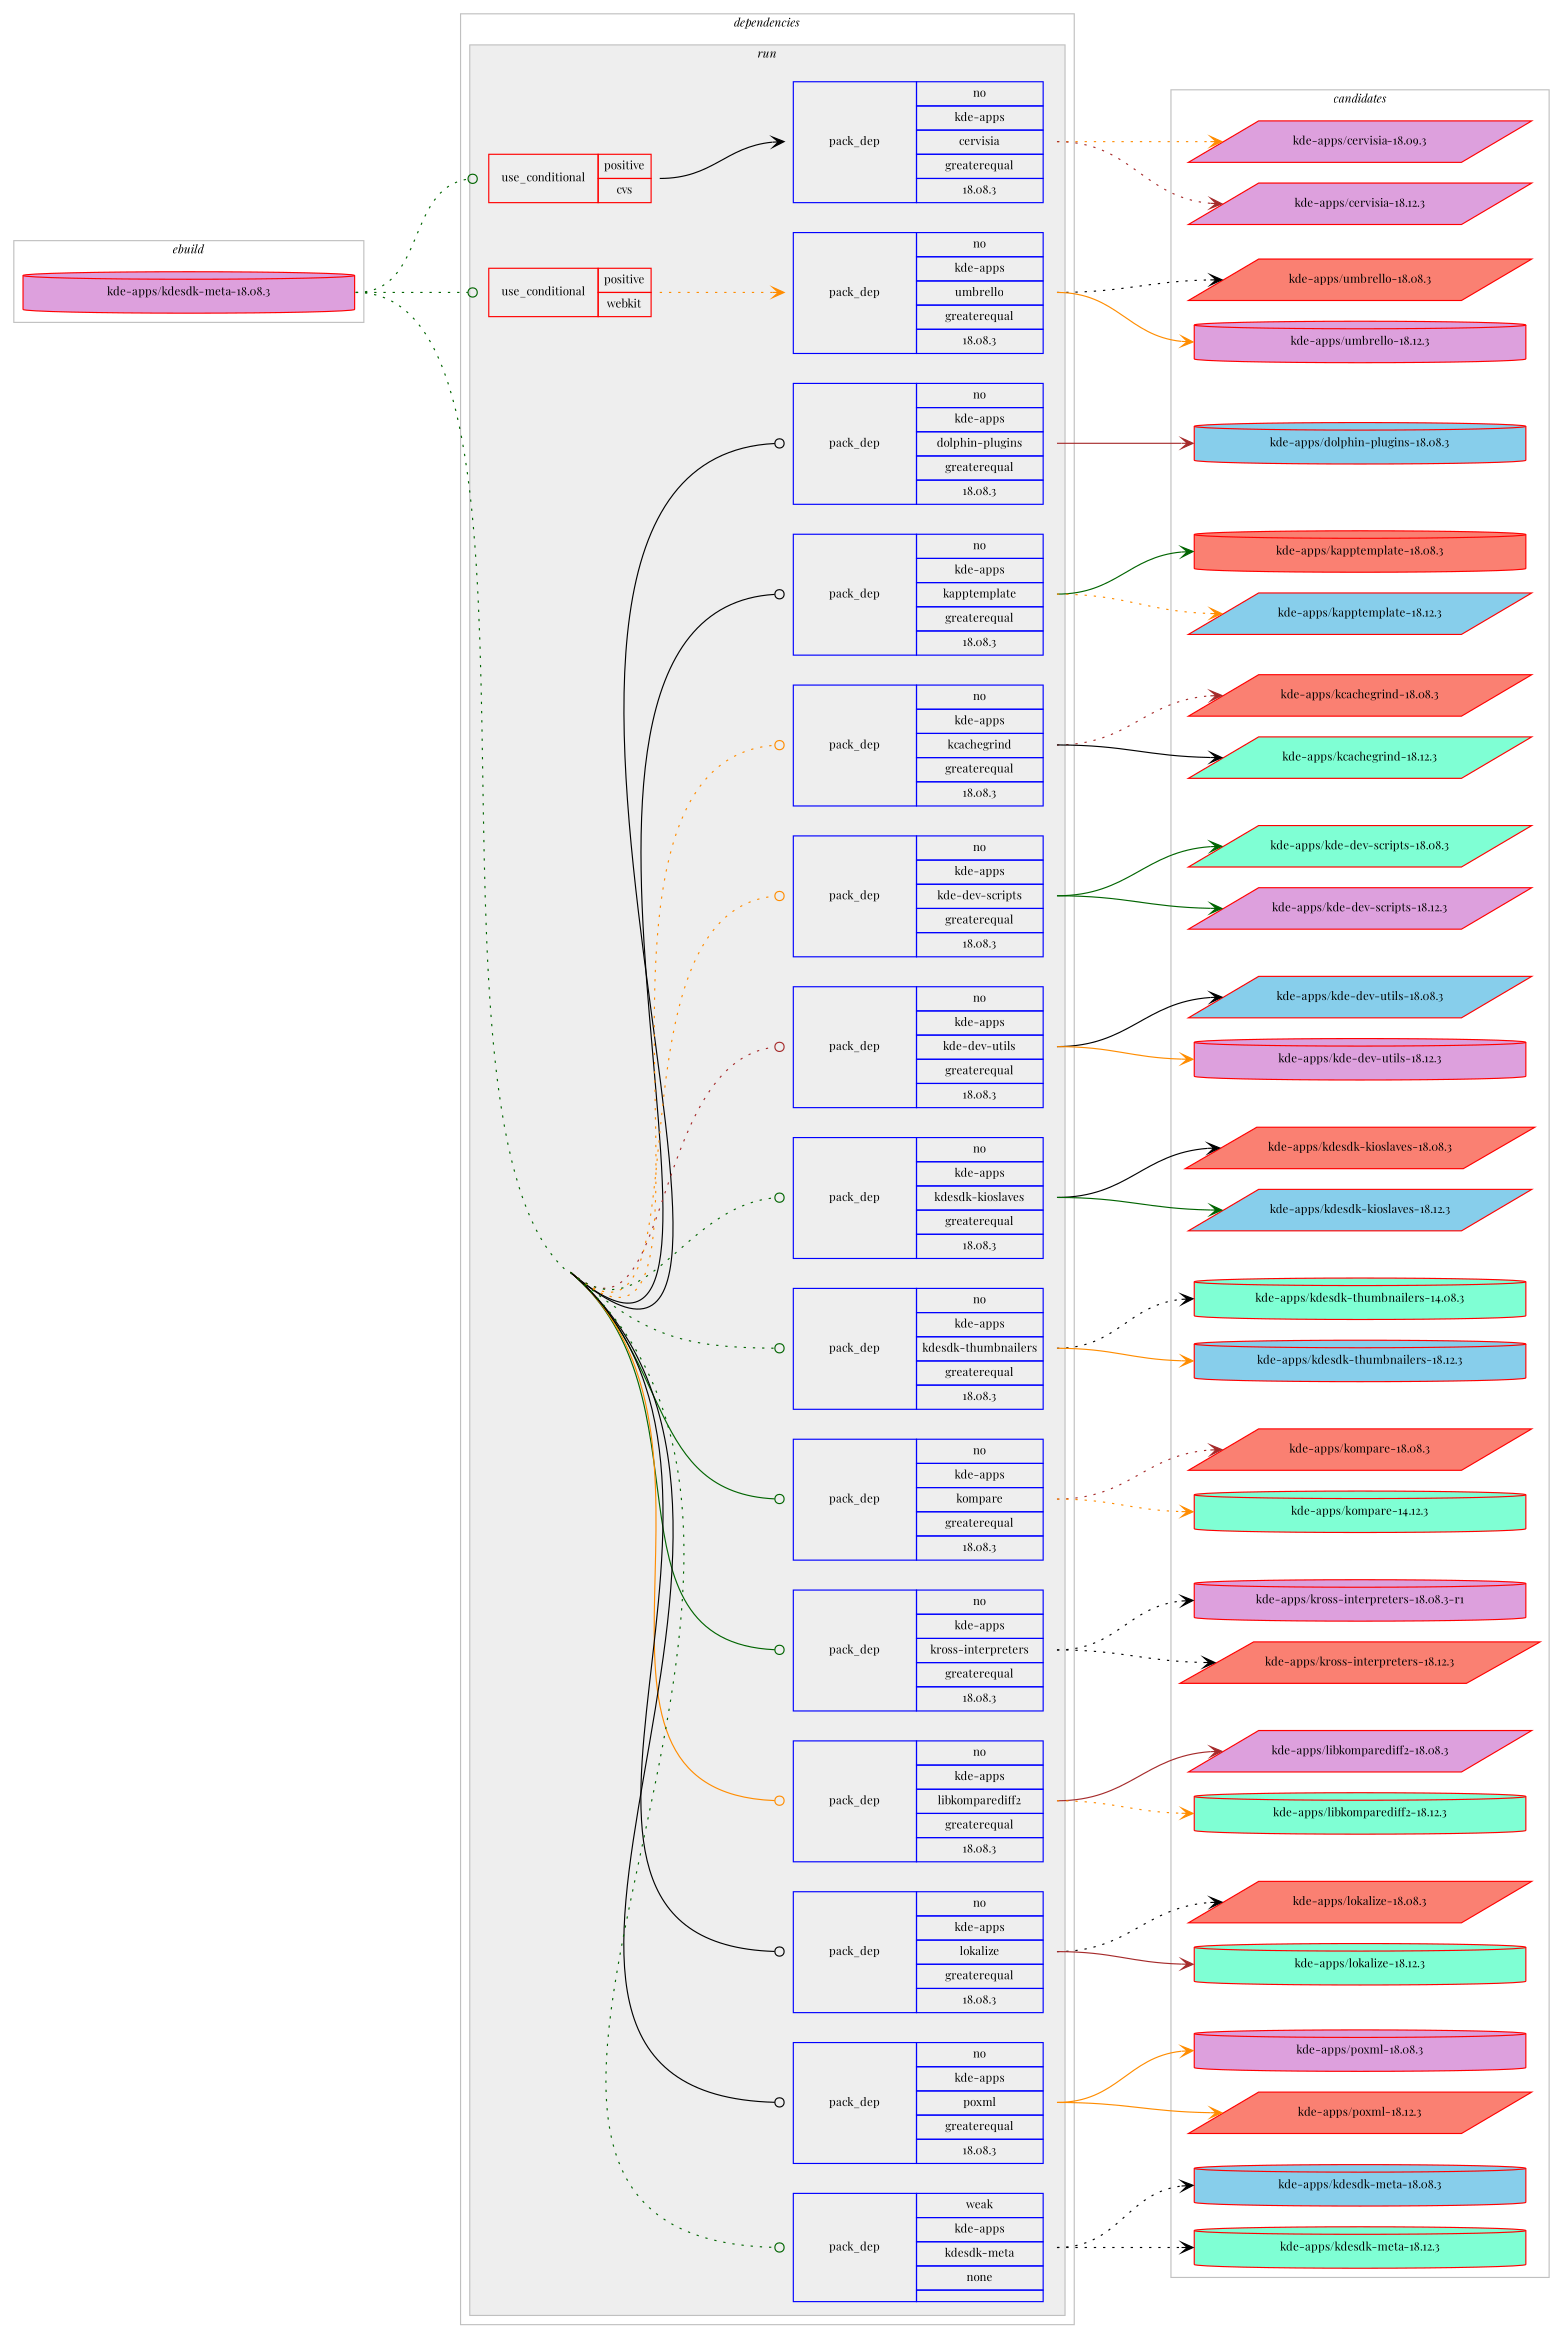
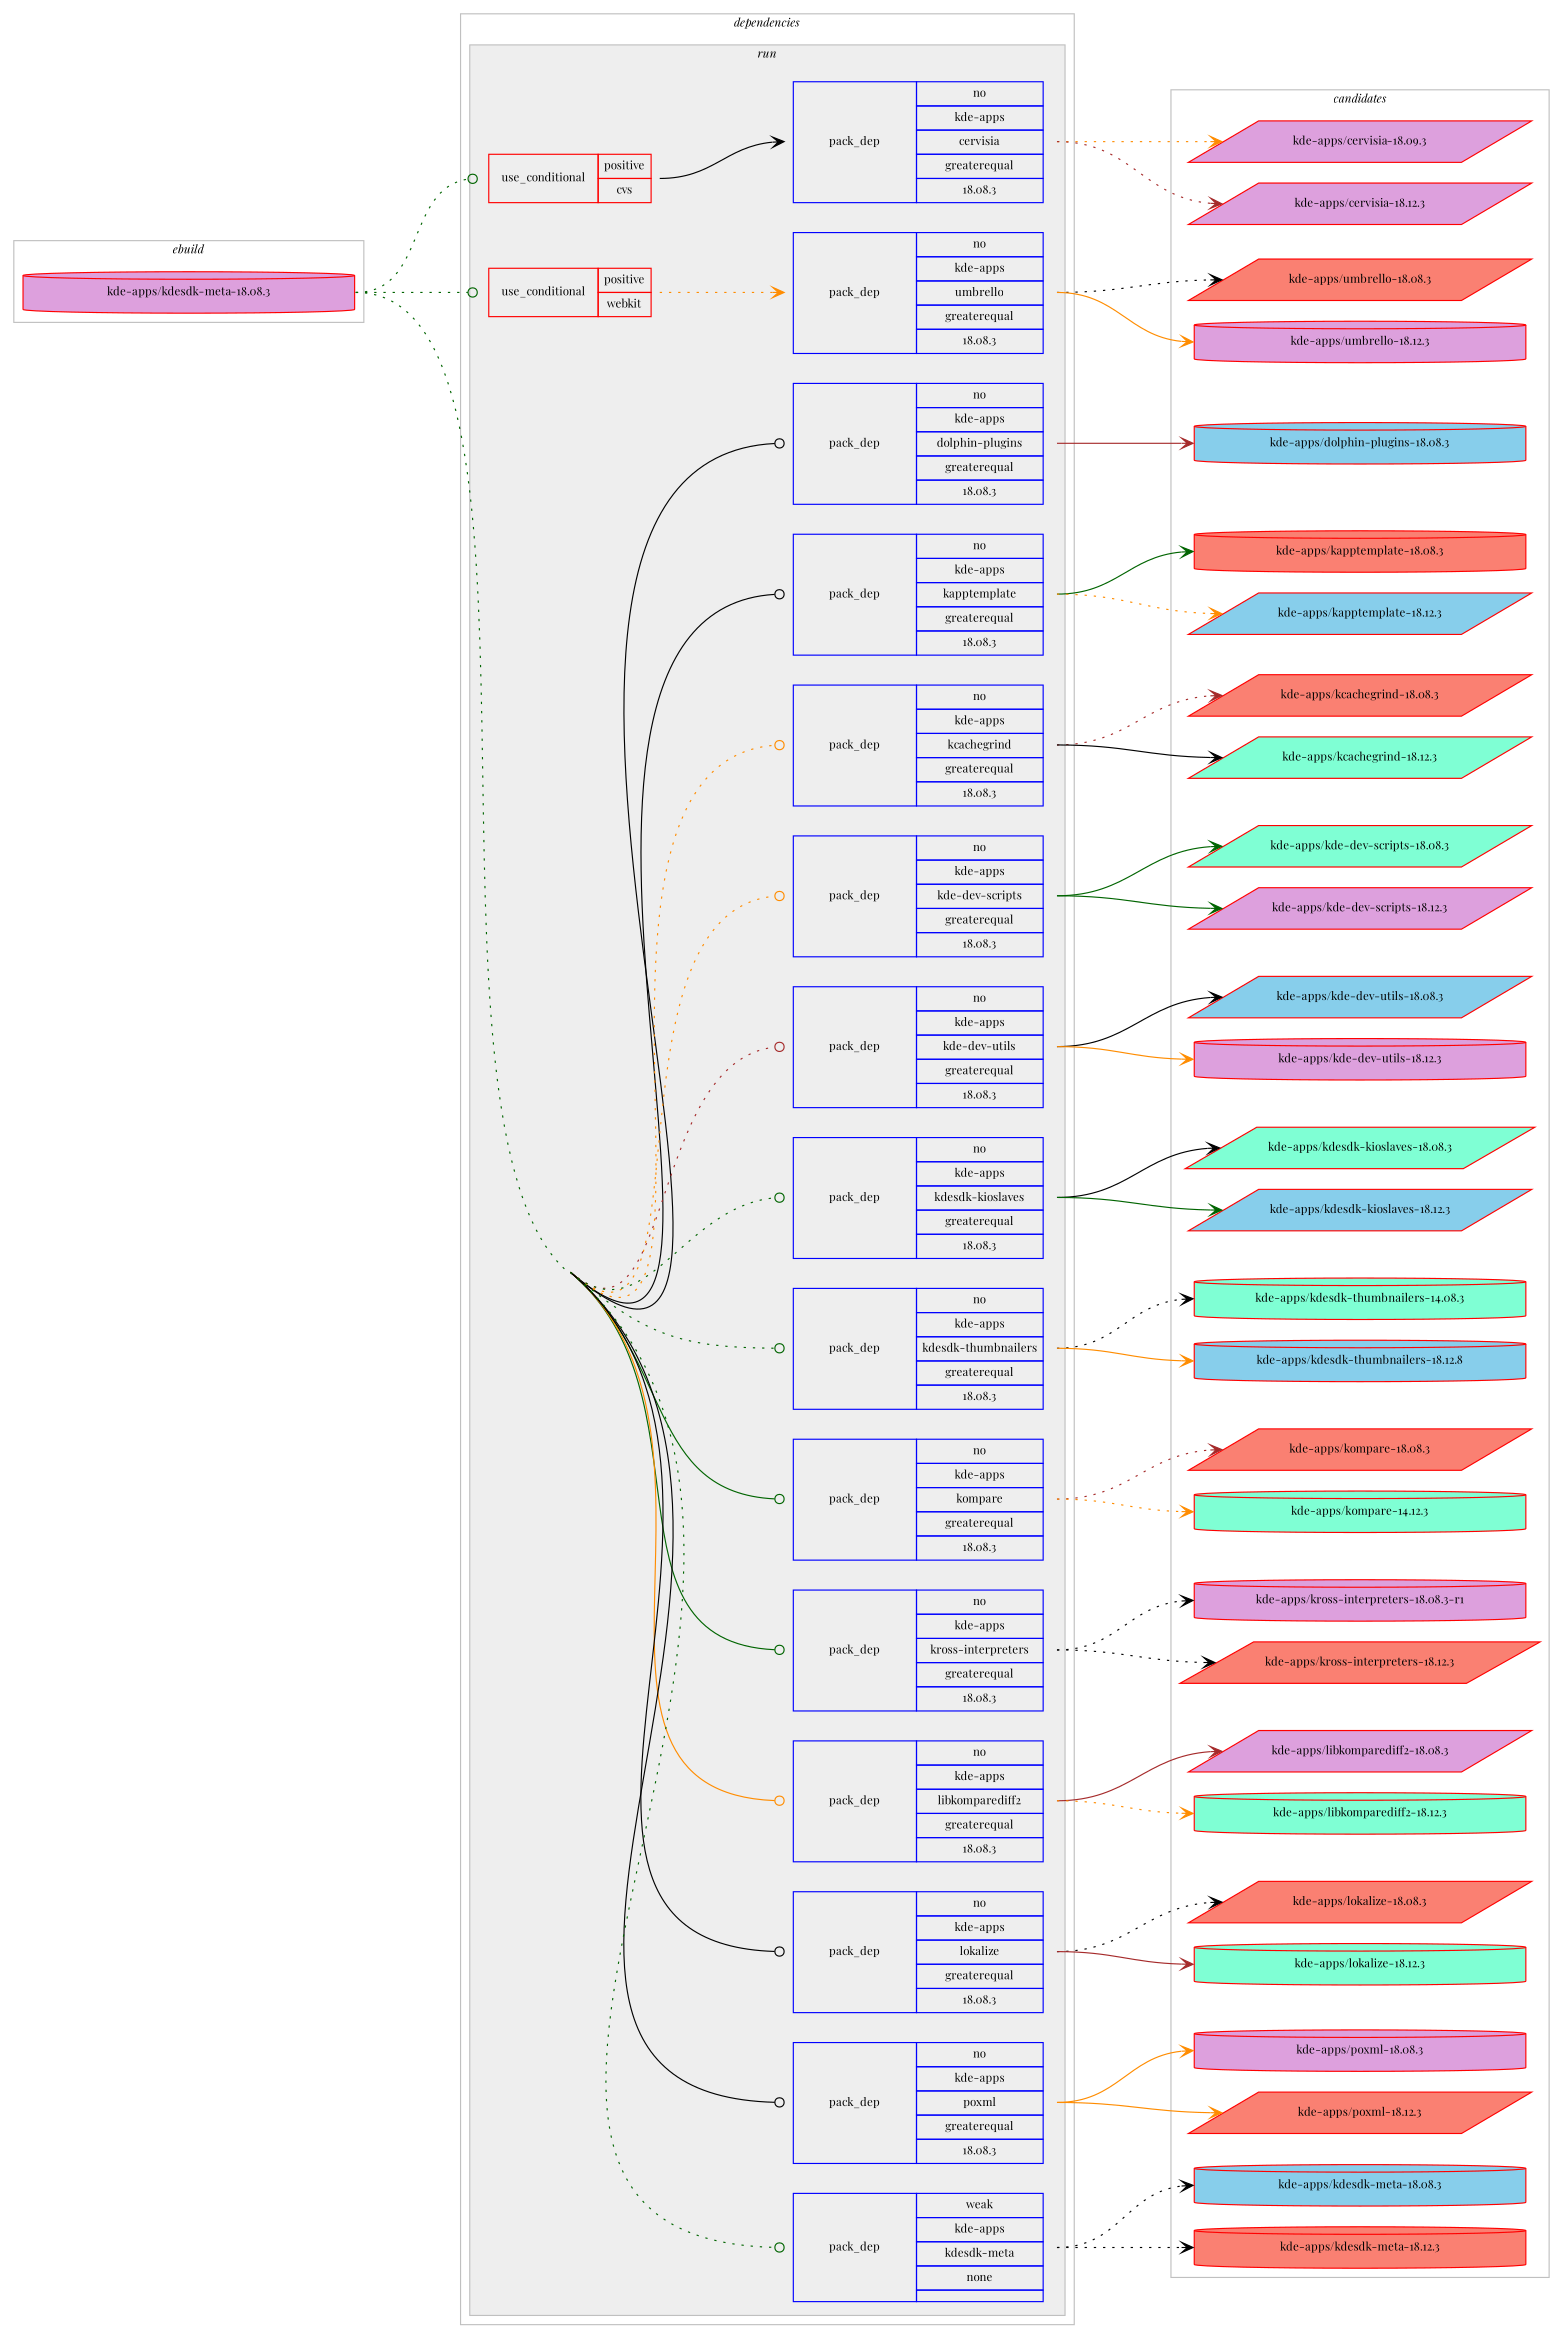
node "kde-apps/kdesdk-kioslaves-18.08.3": fillcolor salmon -> aquamarine
node "kde-apps/kdesdk-thumbnailers-18.12.3": label "kde-apps/kdesdk-thumbnailers-18.12.3" -> "kde-apps/kdesdk-thumbnailers-18.12.8"
node "kde-apps/kdesdk-meta-18.12.3": fillcolor aquamarine -> salmon
